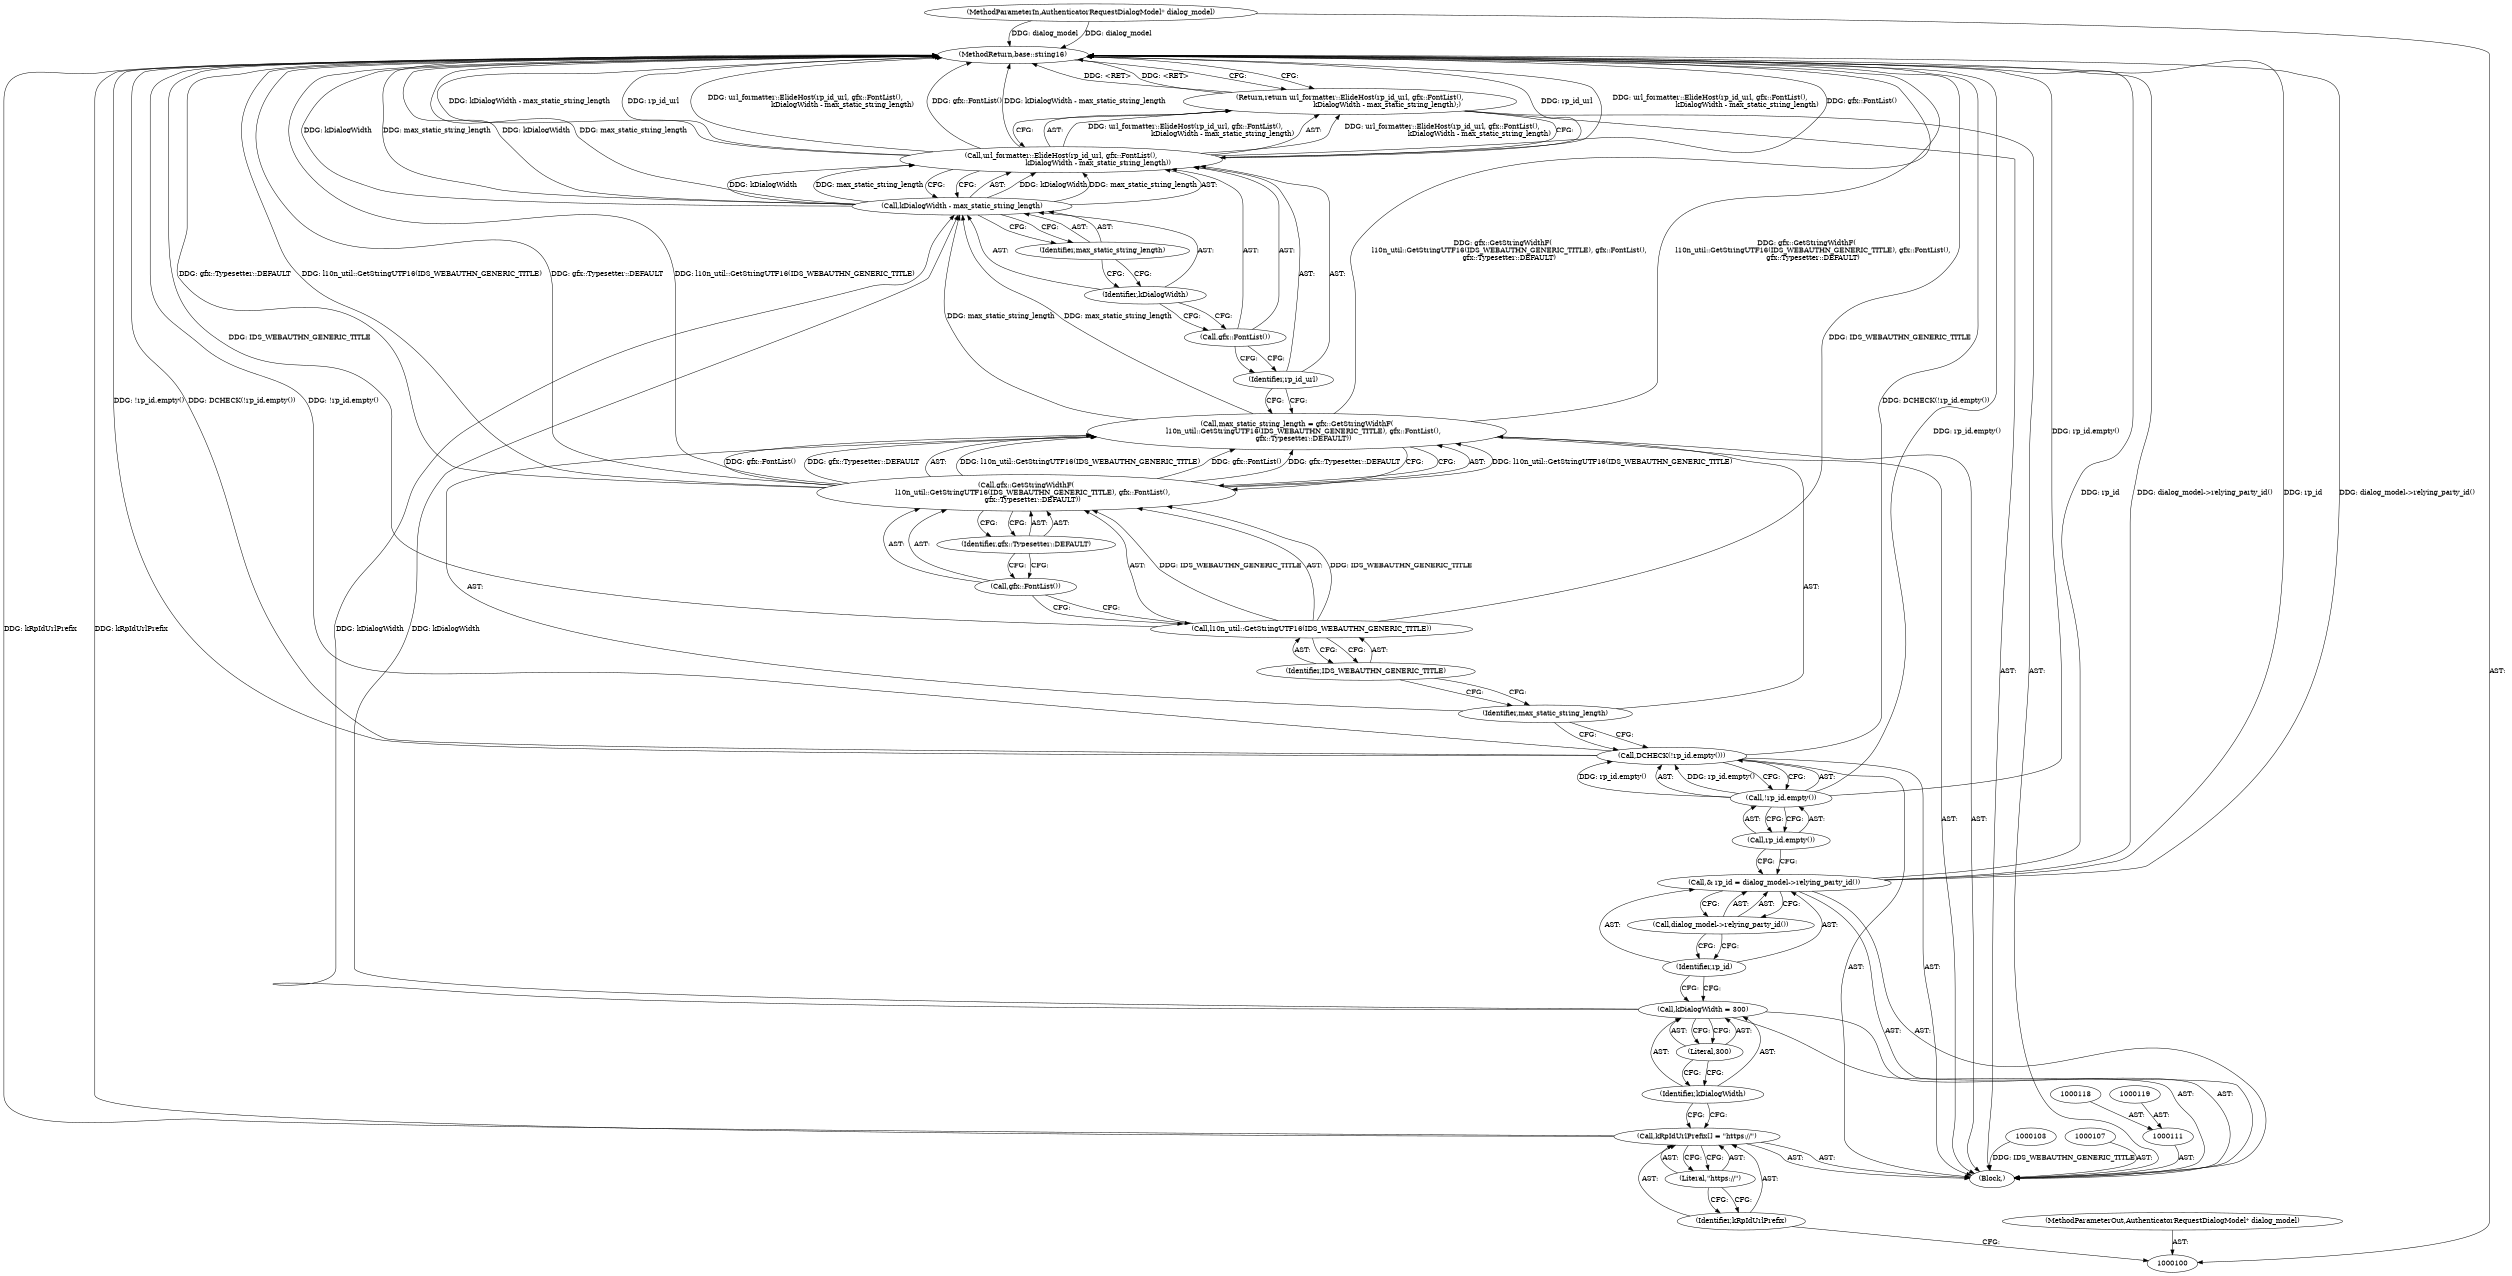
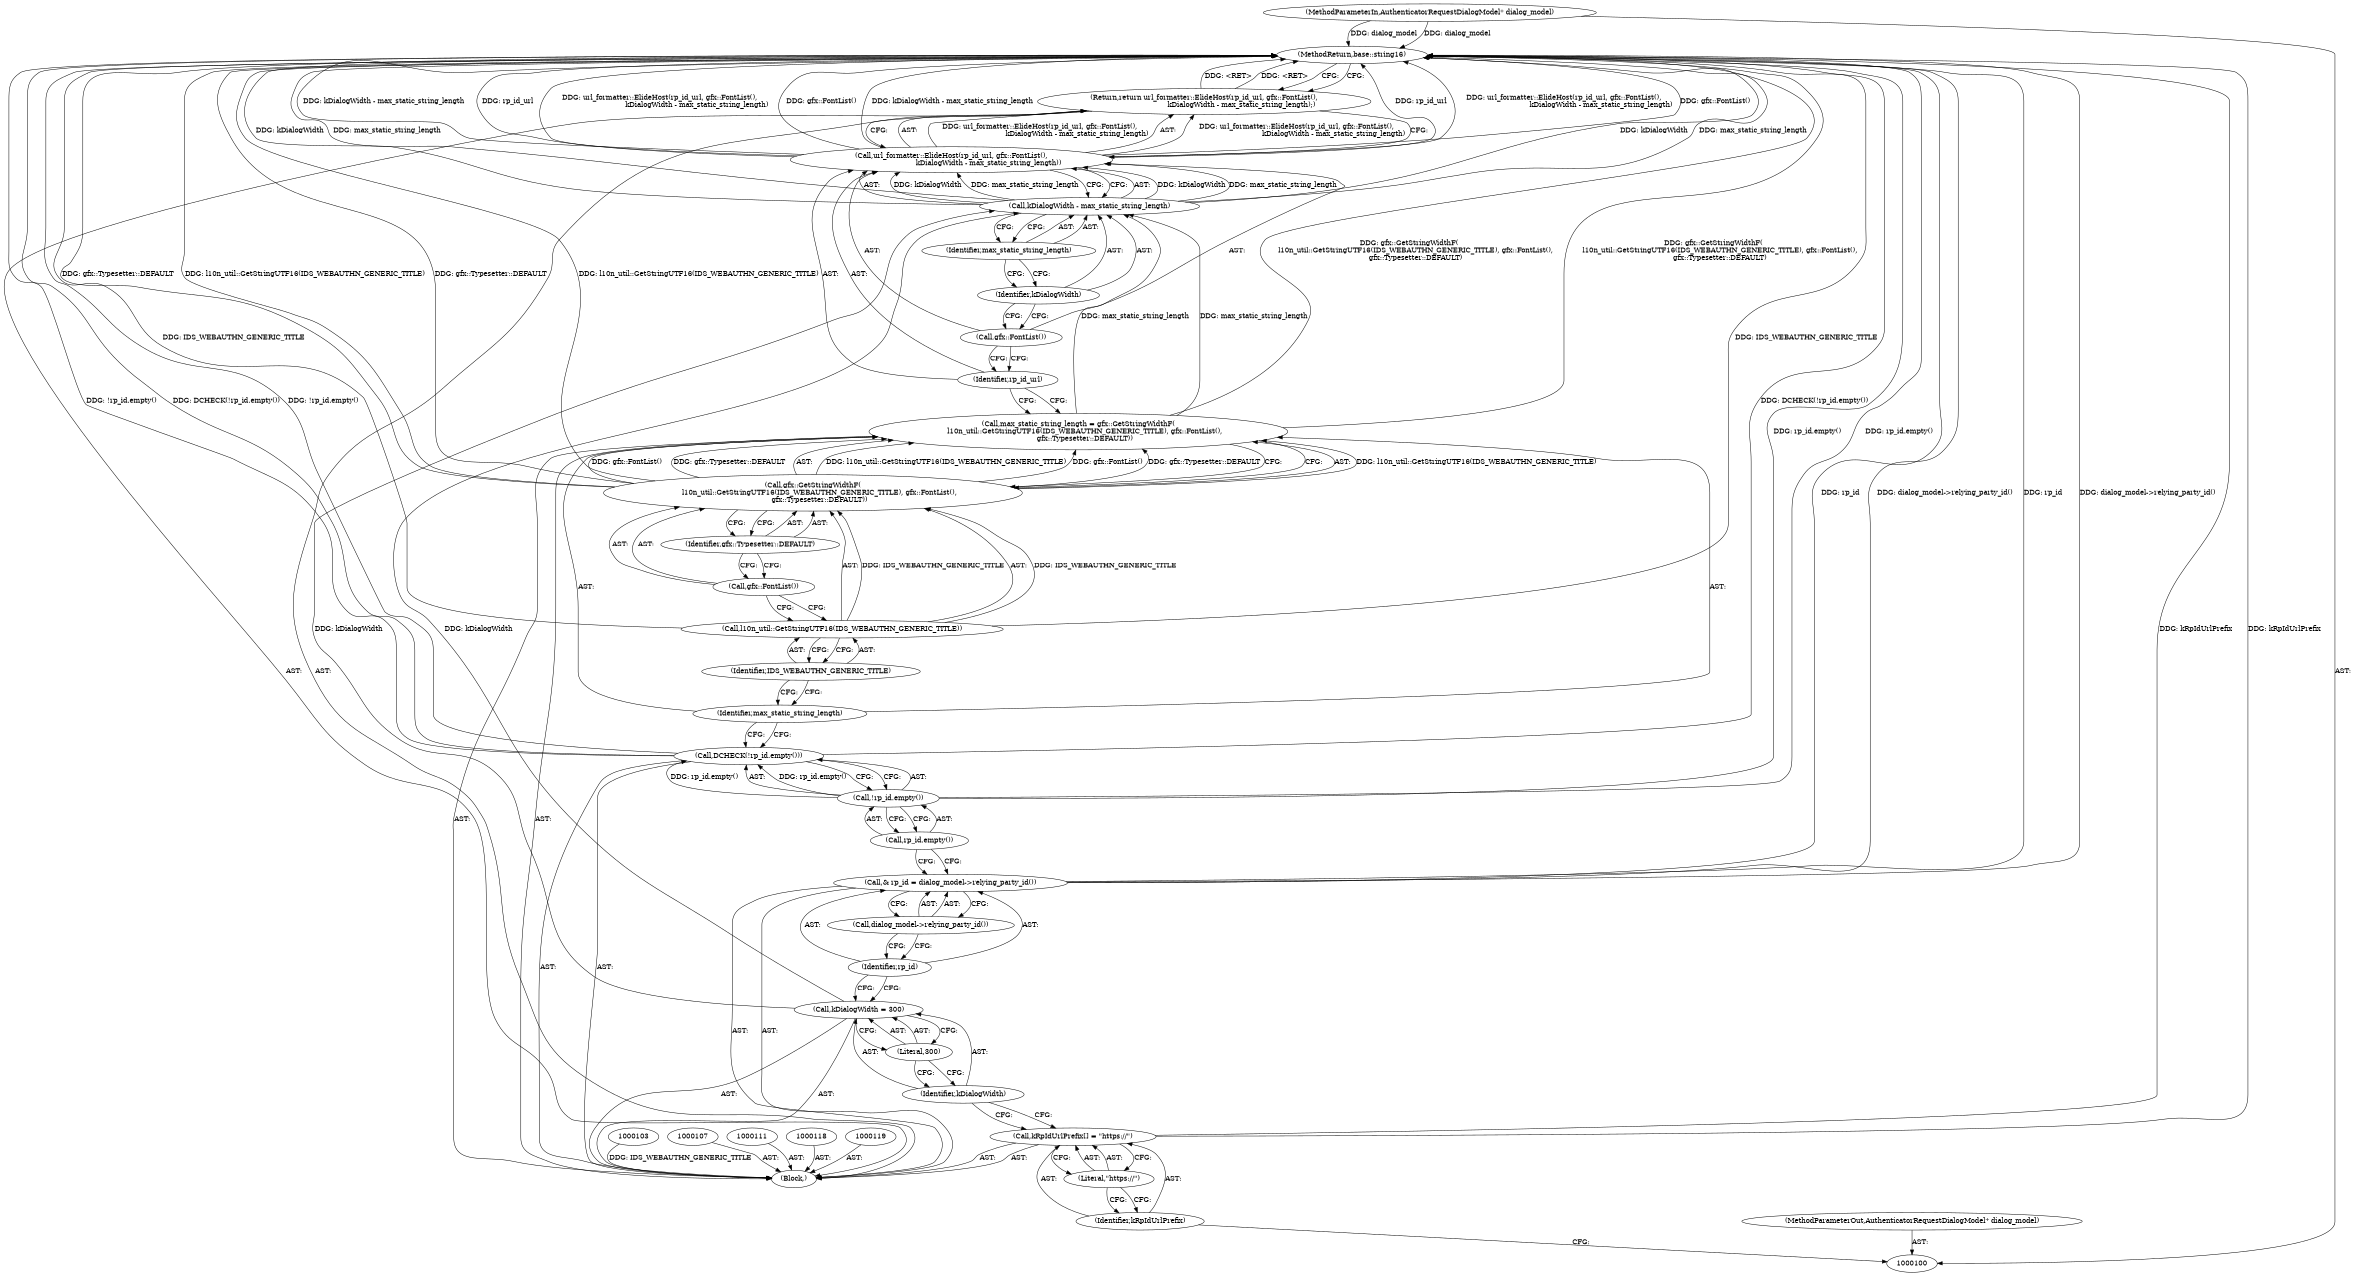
edge "1000119" -> "1000111": now "1000119" -> "(Block,)"
edge "1000118" -> "1000111": now "1000118" -> "(Block,)"
